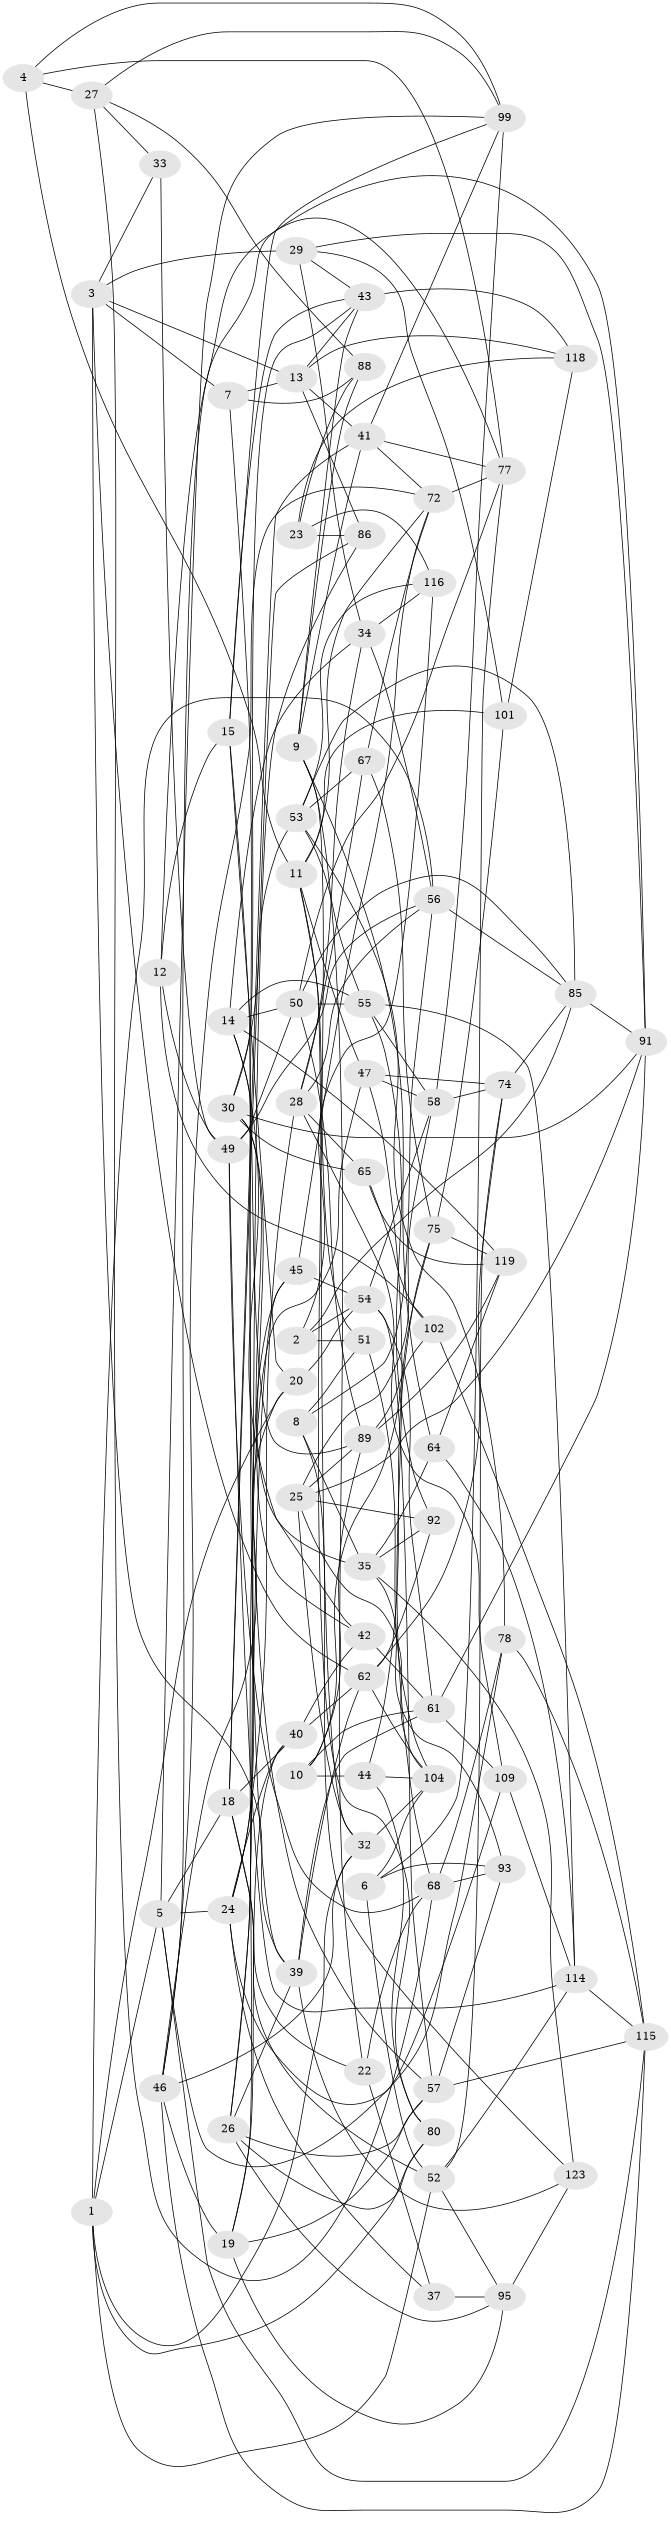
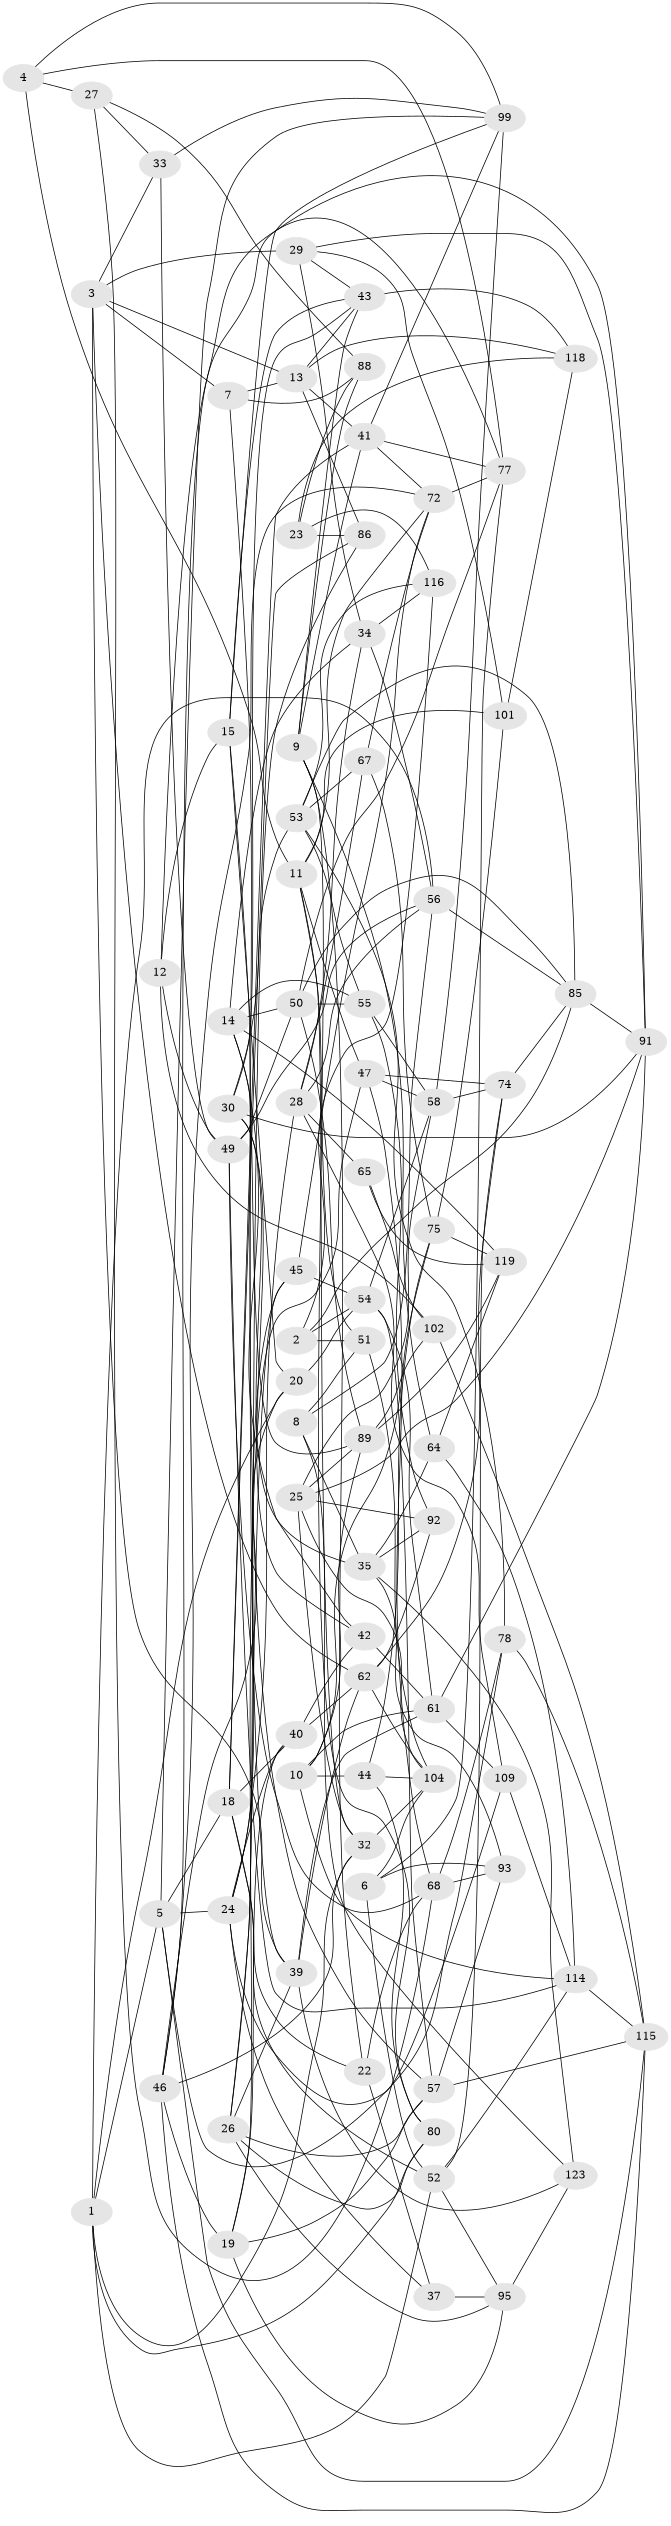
edge "27" -- "99": now "33" -- "99"
edge "30" -- "65": removed
edge "55" -- "114": now "10" -- "114"
